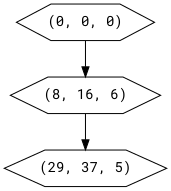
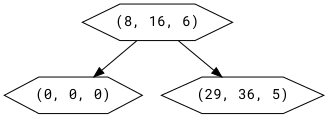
edge "(0, 0, 0)" -> "(8, 16, 6)": reversed
node "(29, 37, 5)": label "(29, 37, 5)" -> "(29, 36, 5)"
